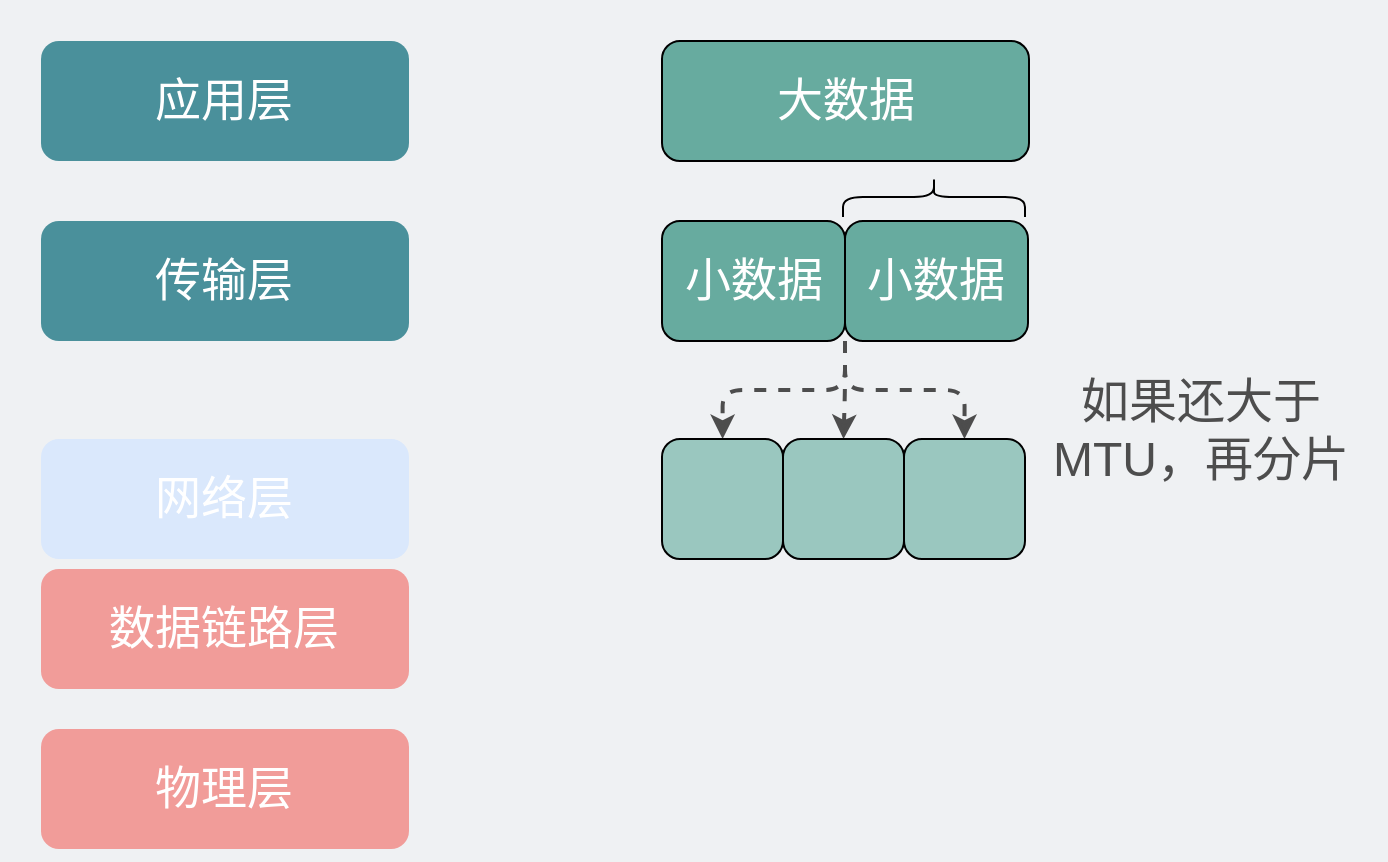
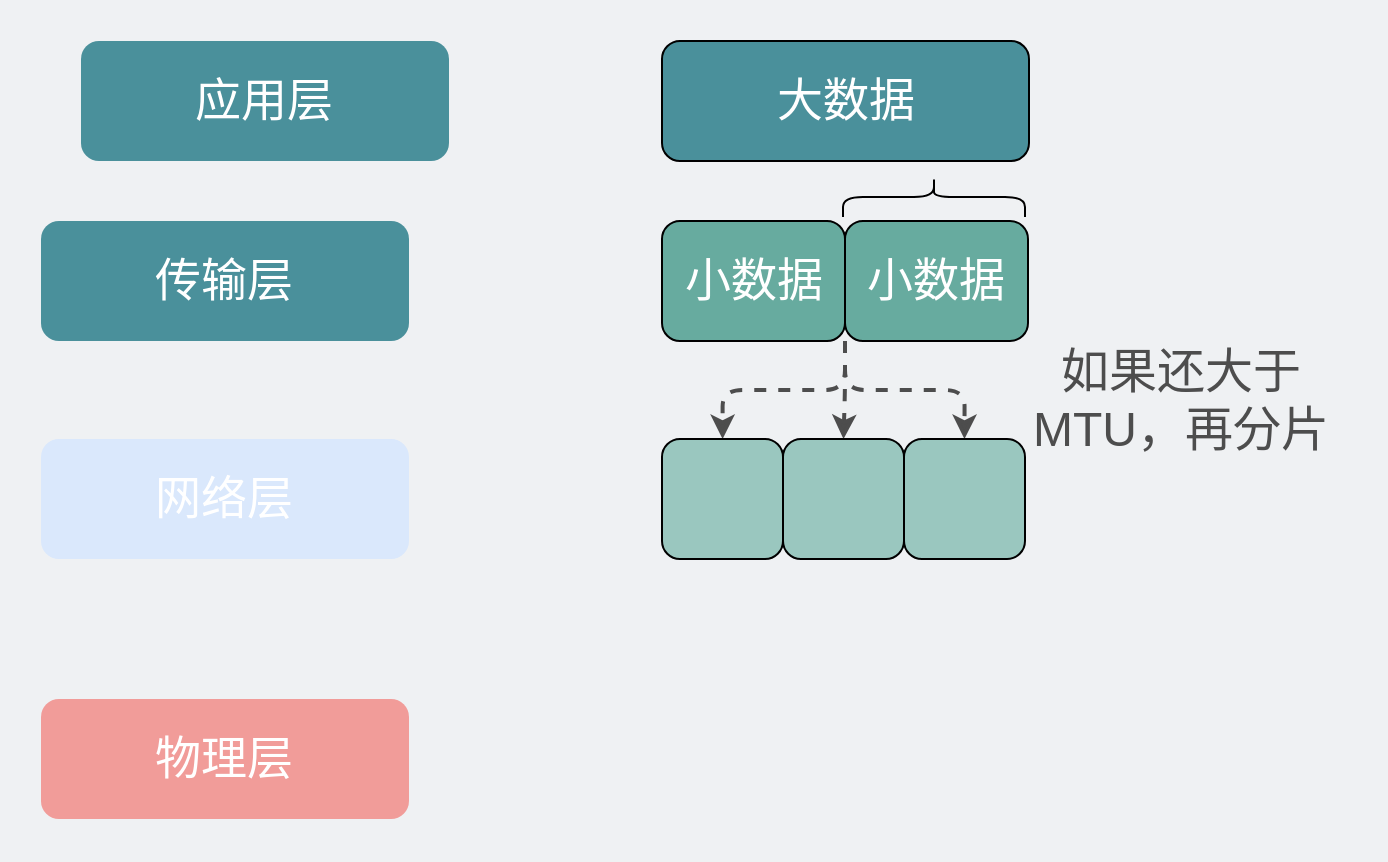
node "应用层": moved (225, 101) -> (265, 101)
node "大数据": fillcolor #67ab9f -> #4a909b
node "如果还大于MTU，再分片": moved (1202, 431) -> (1182, 401)
node "数据链路层": removed
node "物理层": moved (225, 789) -> (225, 759)
